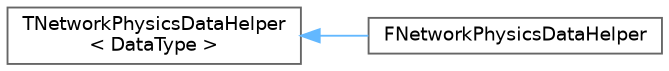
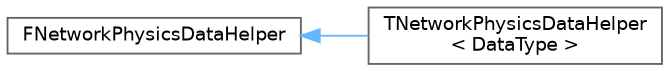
edge "FNetworkPhysicsDataHelper" -> "TNetworkPhysicsDataHelper < DataType >": reversed
